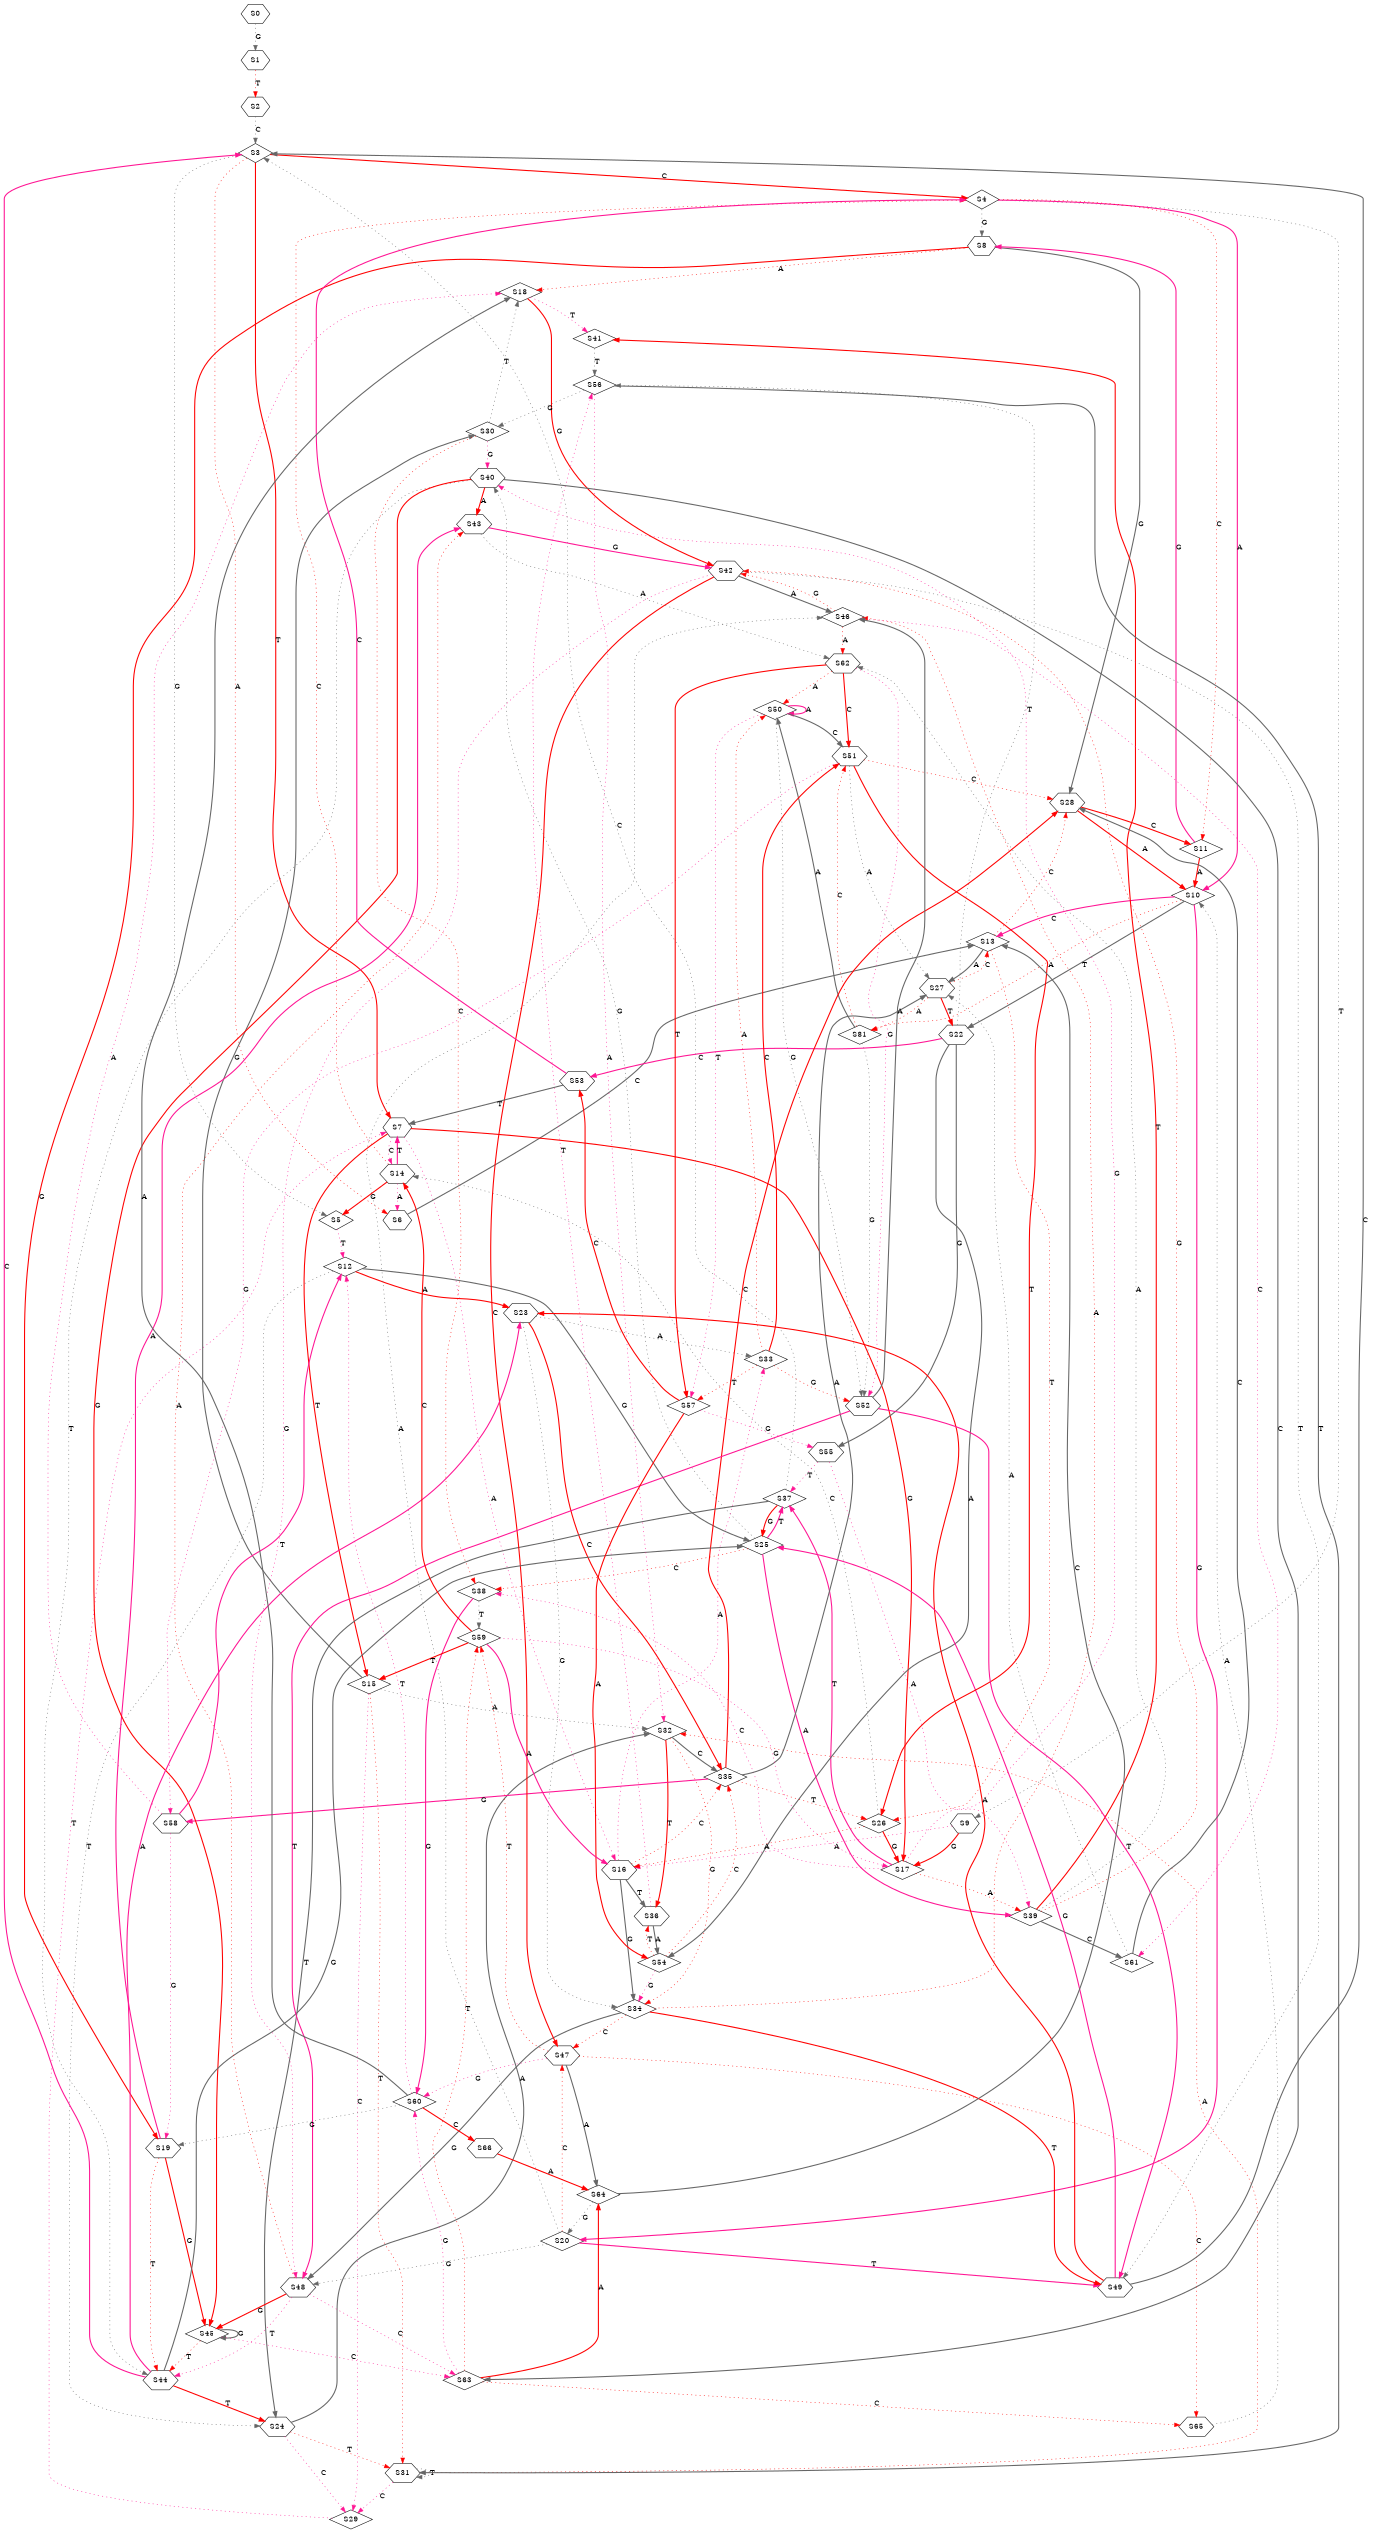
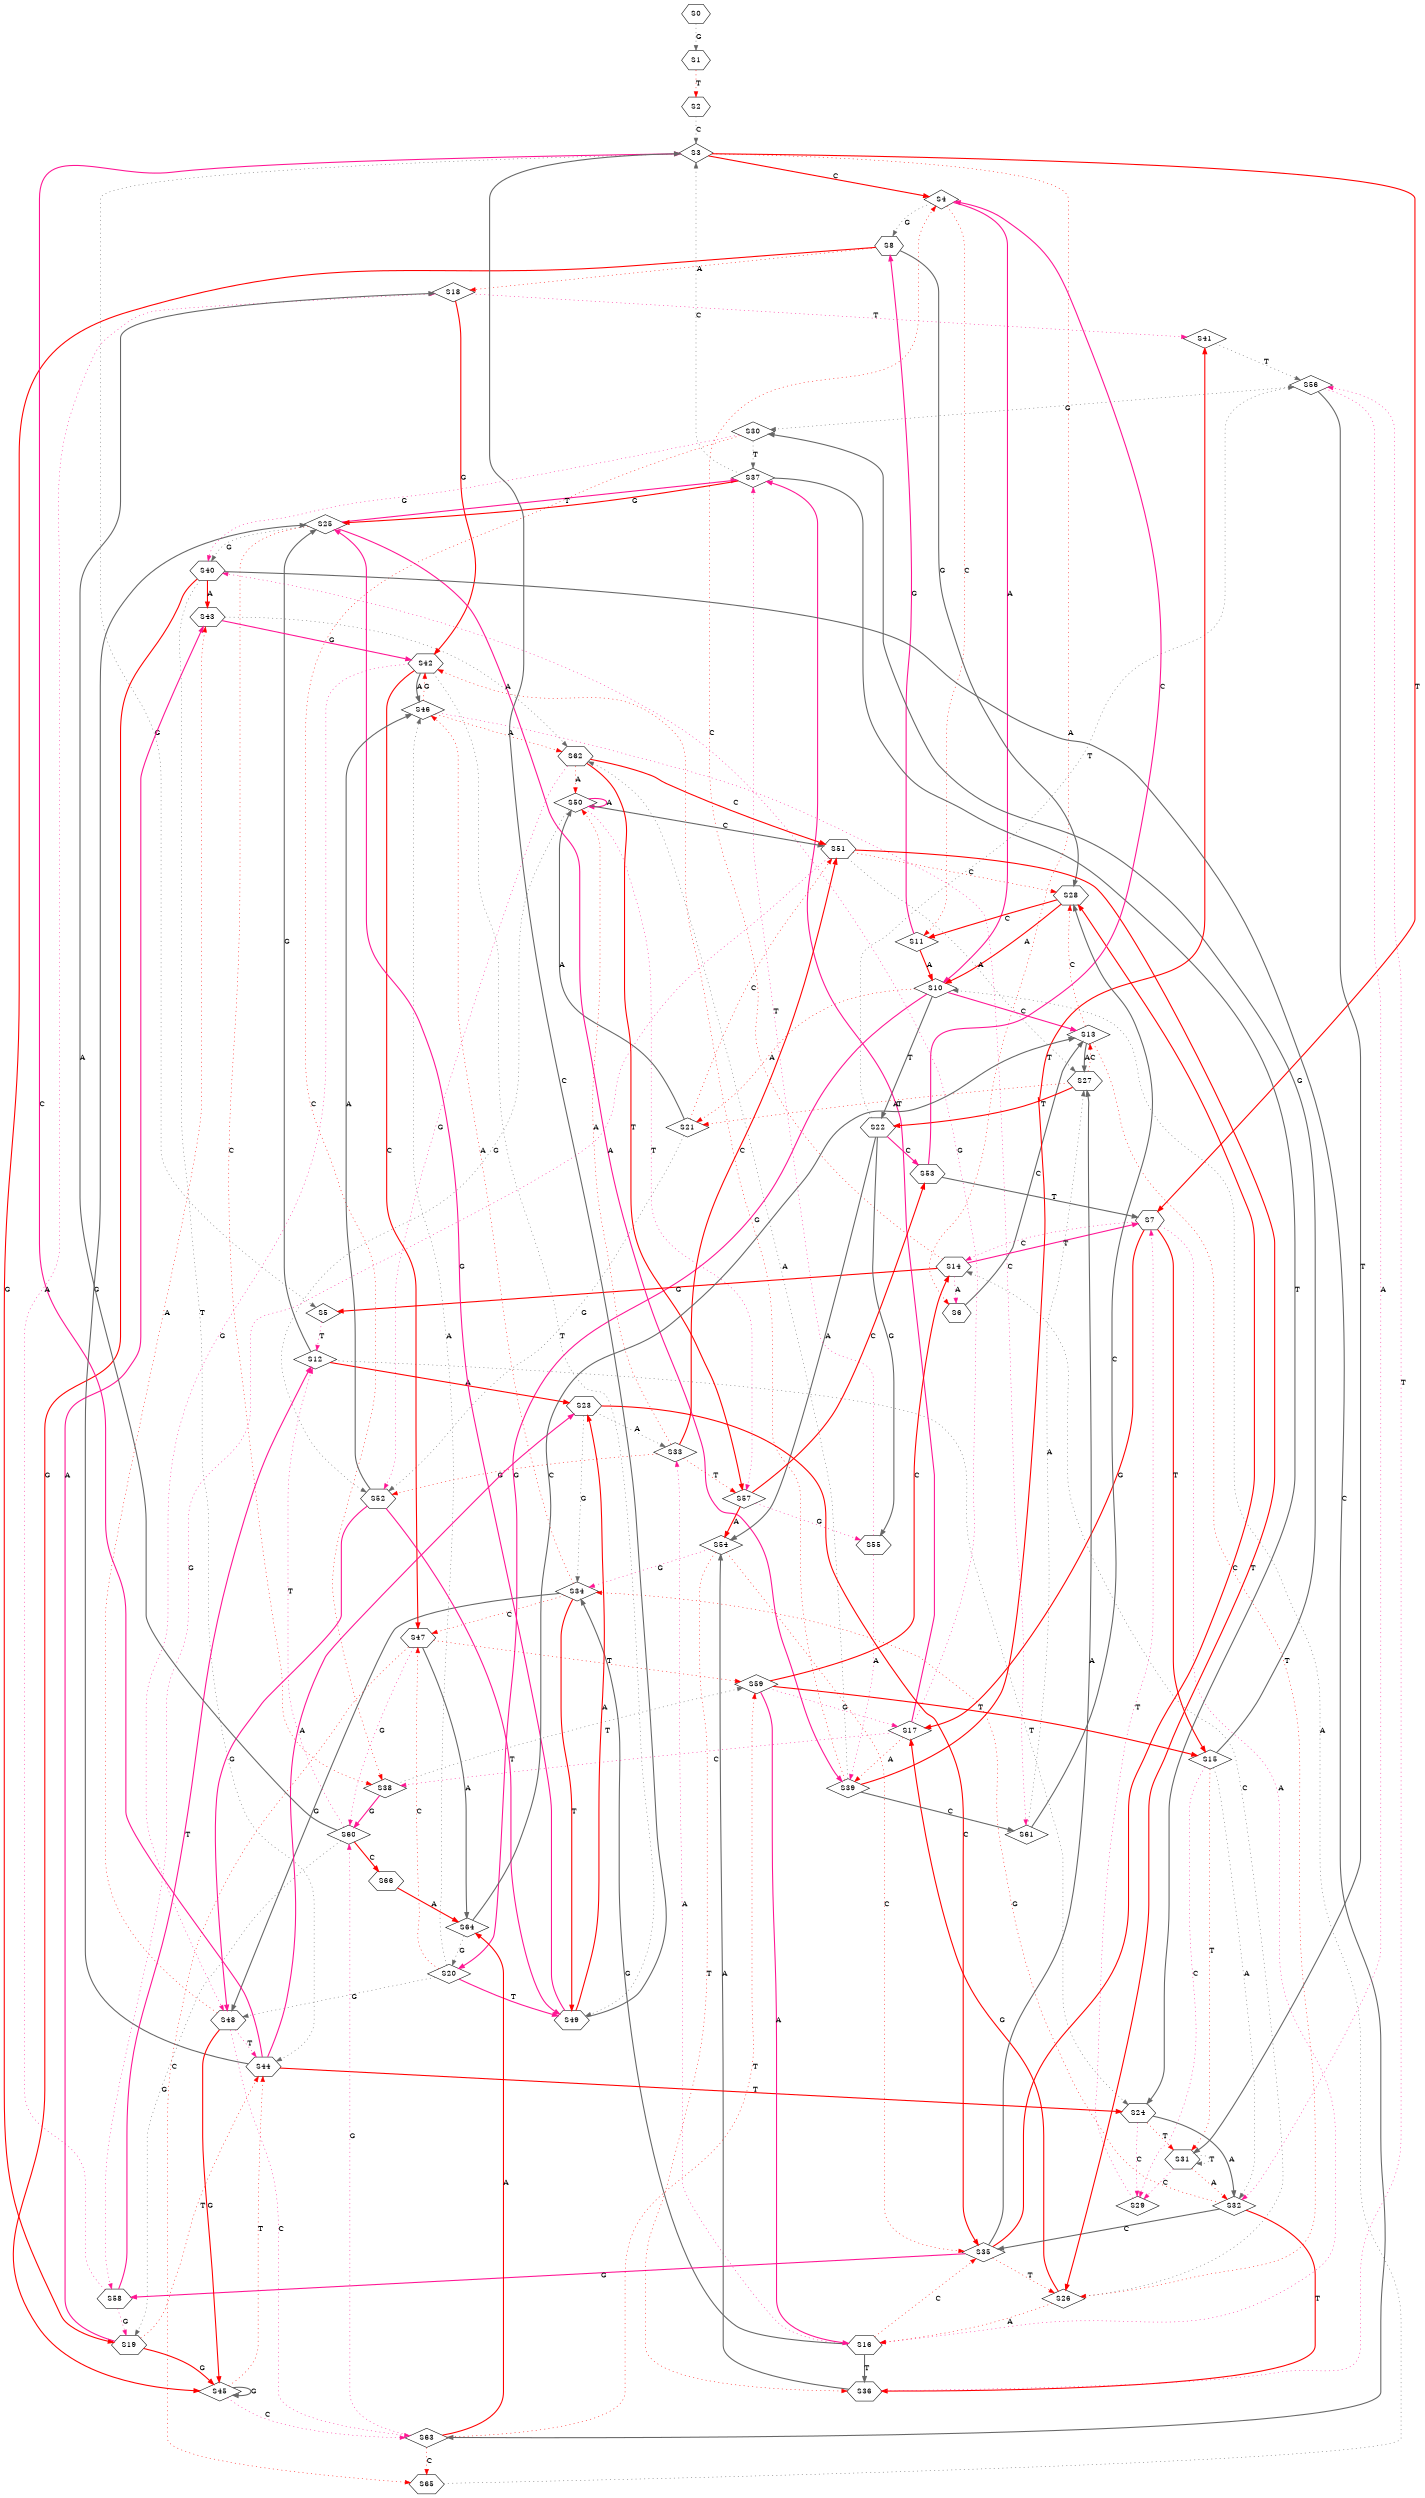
edge "S30" -> "S18": now "S30" -> "S37"
node "S81": label "S81" -> "S21"
node "S9": removed
edge "S52" -> "S48": label "T" -> "G"
